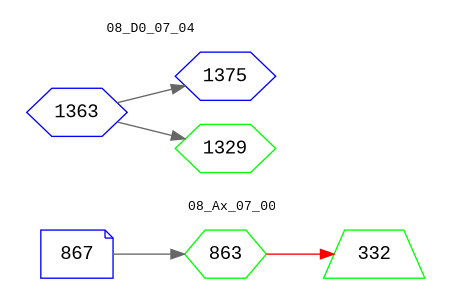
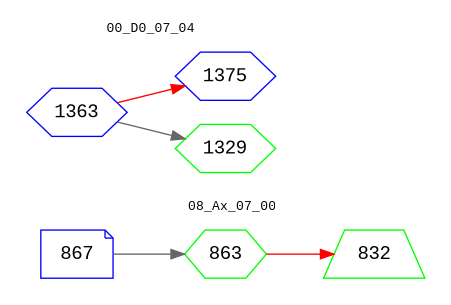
cluster "08_D0_07_04": label "08_D0_07_04" -> "00_D0_07_04"
edge "1363" -> "1375": color gray40 -> red
node "332": label "332" -> "832"
